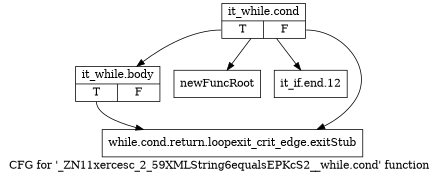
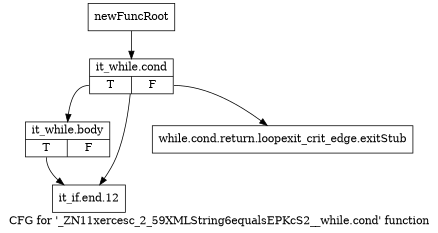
edge "it_while.cond" -> "newFuncRoot": reversed
edge "it_while.body" -> "while.cond.return.loopexit_crit_edge.exitStub": now "it_while.body" -> "it_if.end.12"
